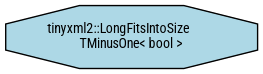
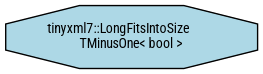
node "tinyxml2::LongFitsIntoSize TMinusOne< bool >": label "tinyxml2::LongFitsIntoSize TMinusOne< bool >" -> "tinyxml7::LongFitsIntoSize TMinusOne< bool >"
